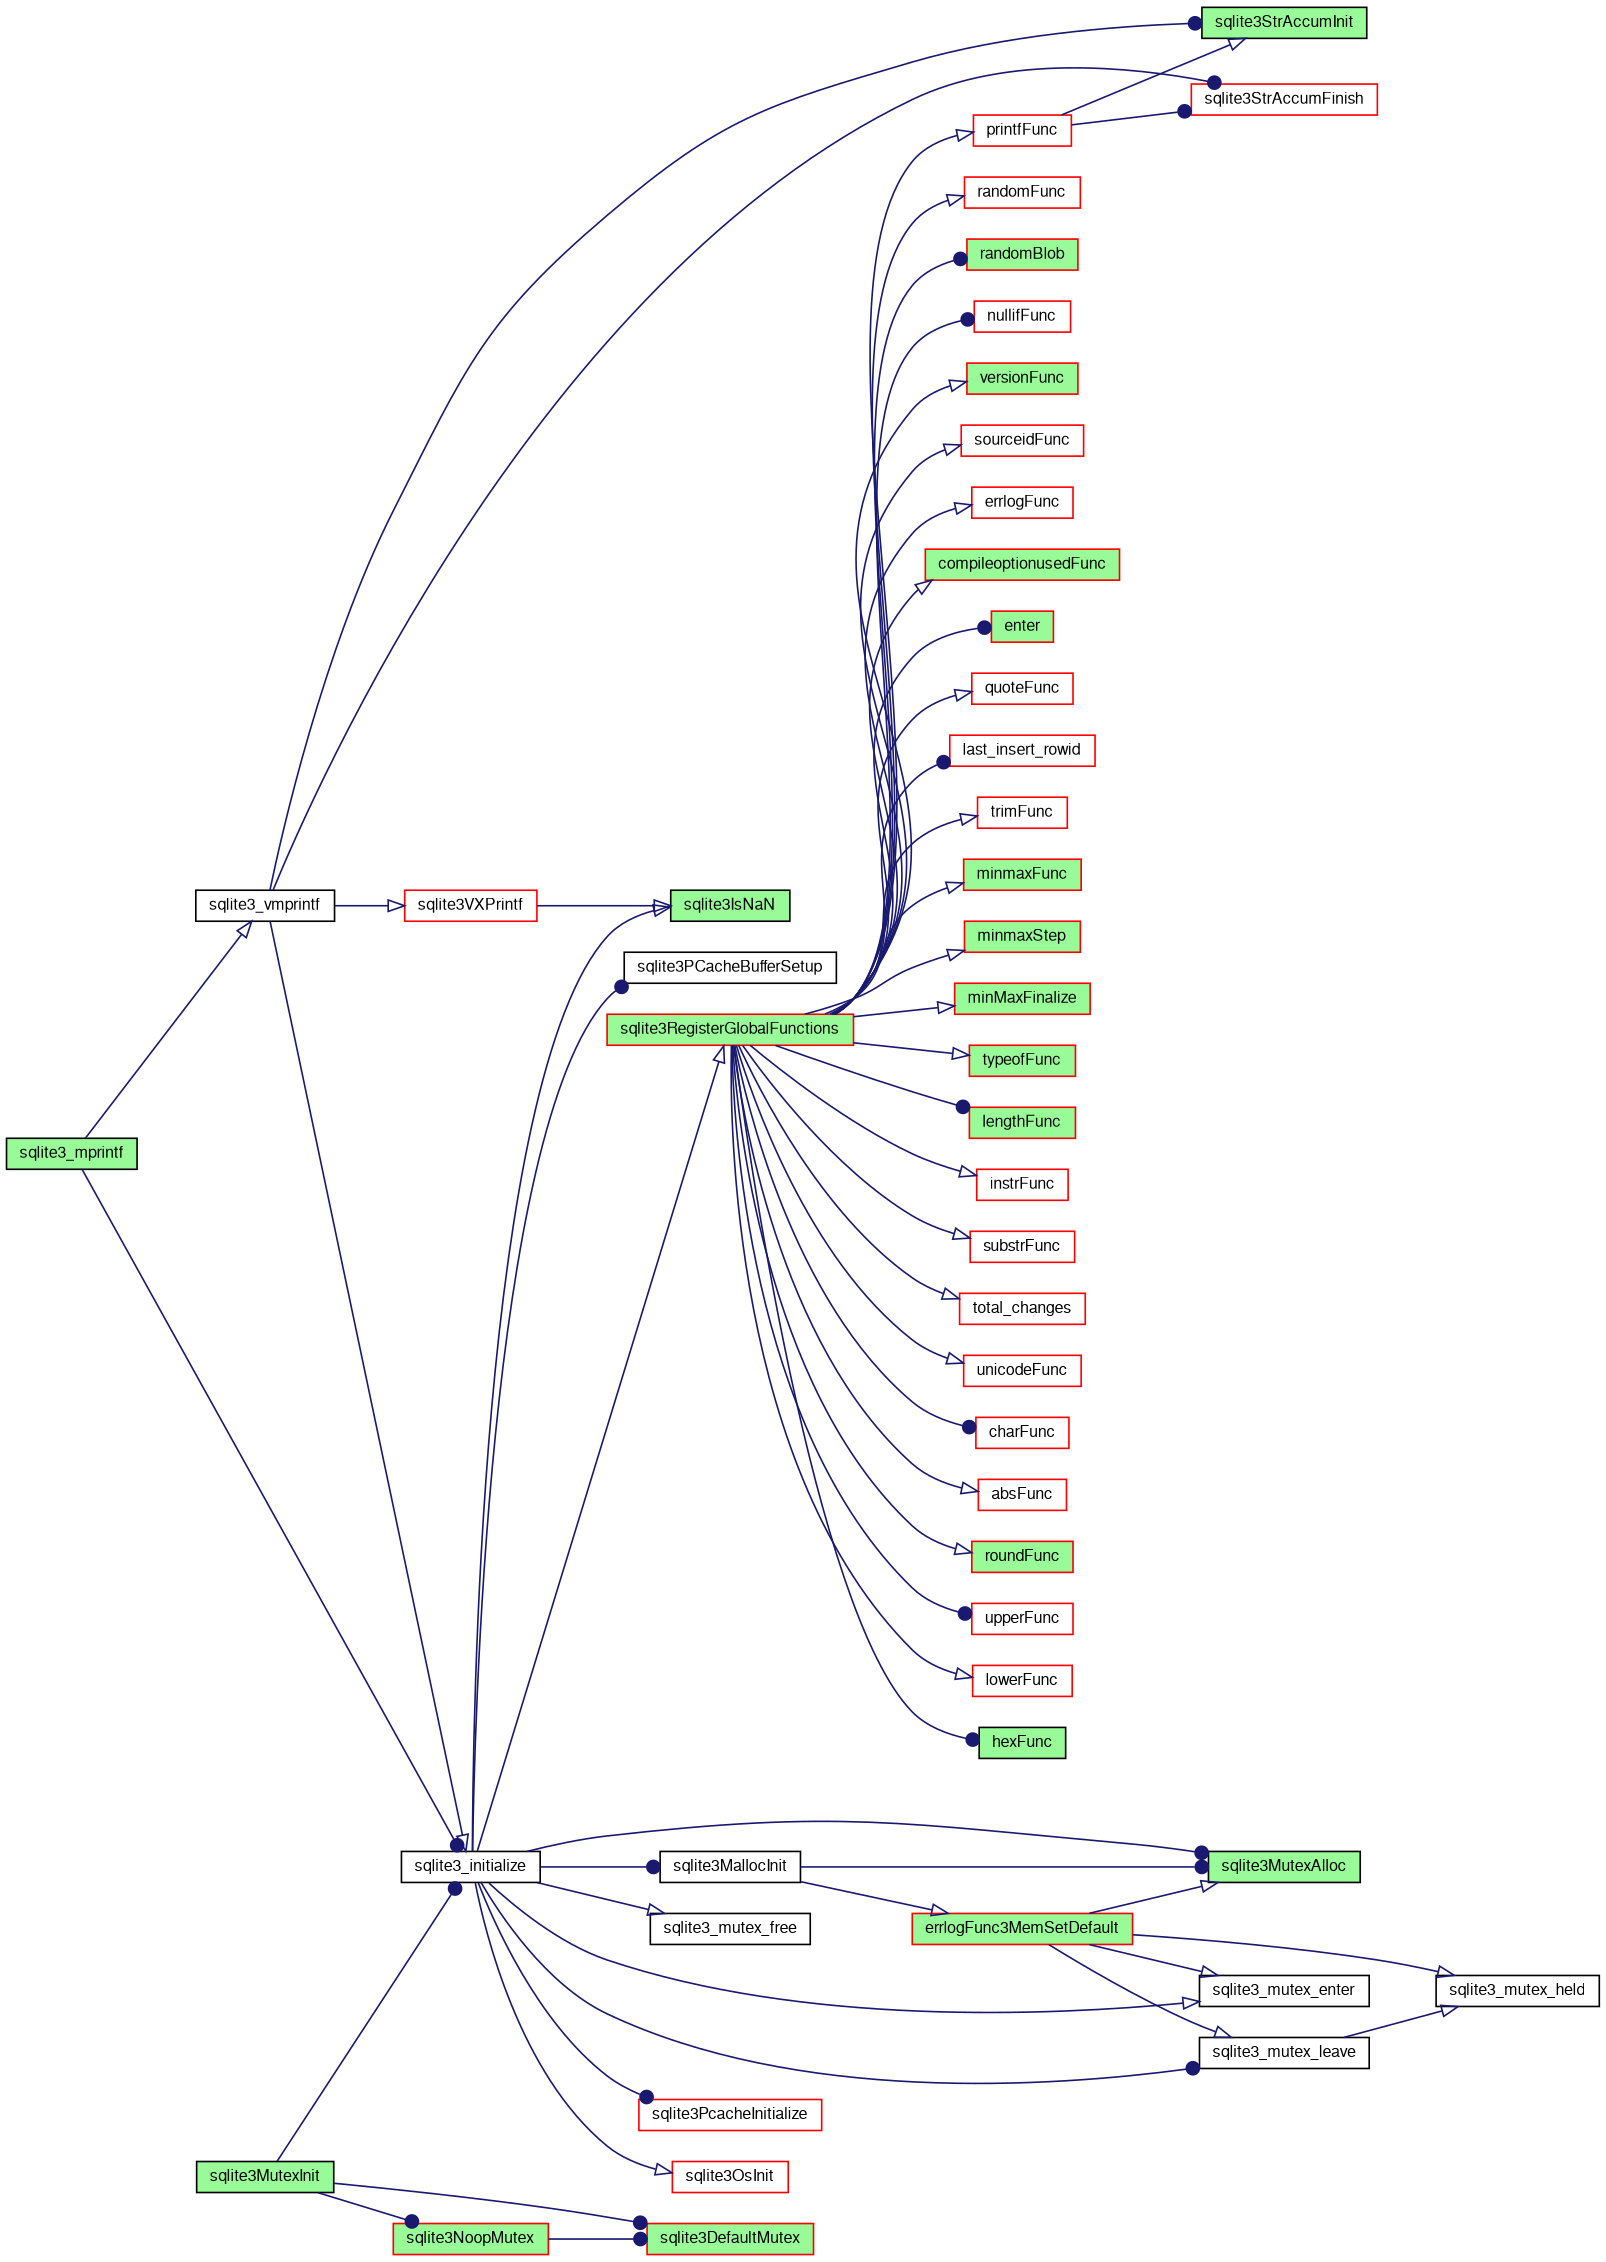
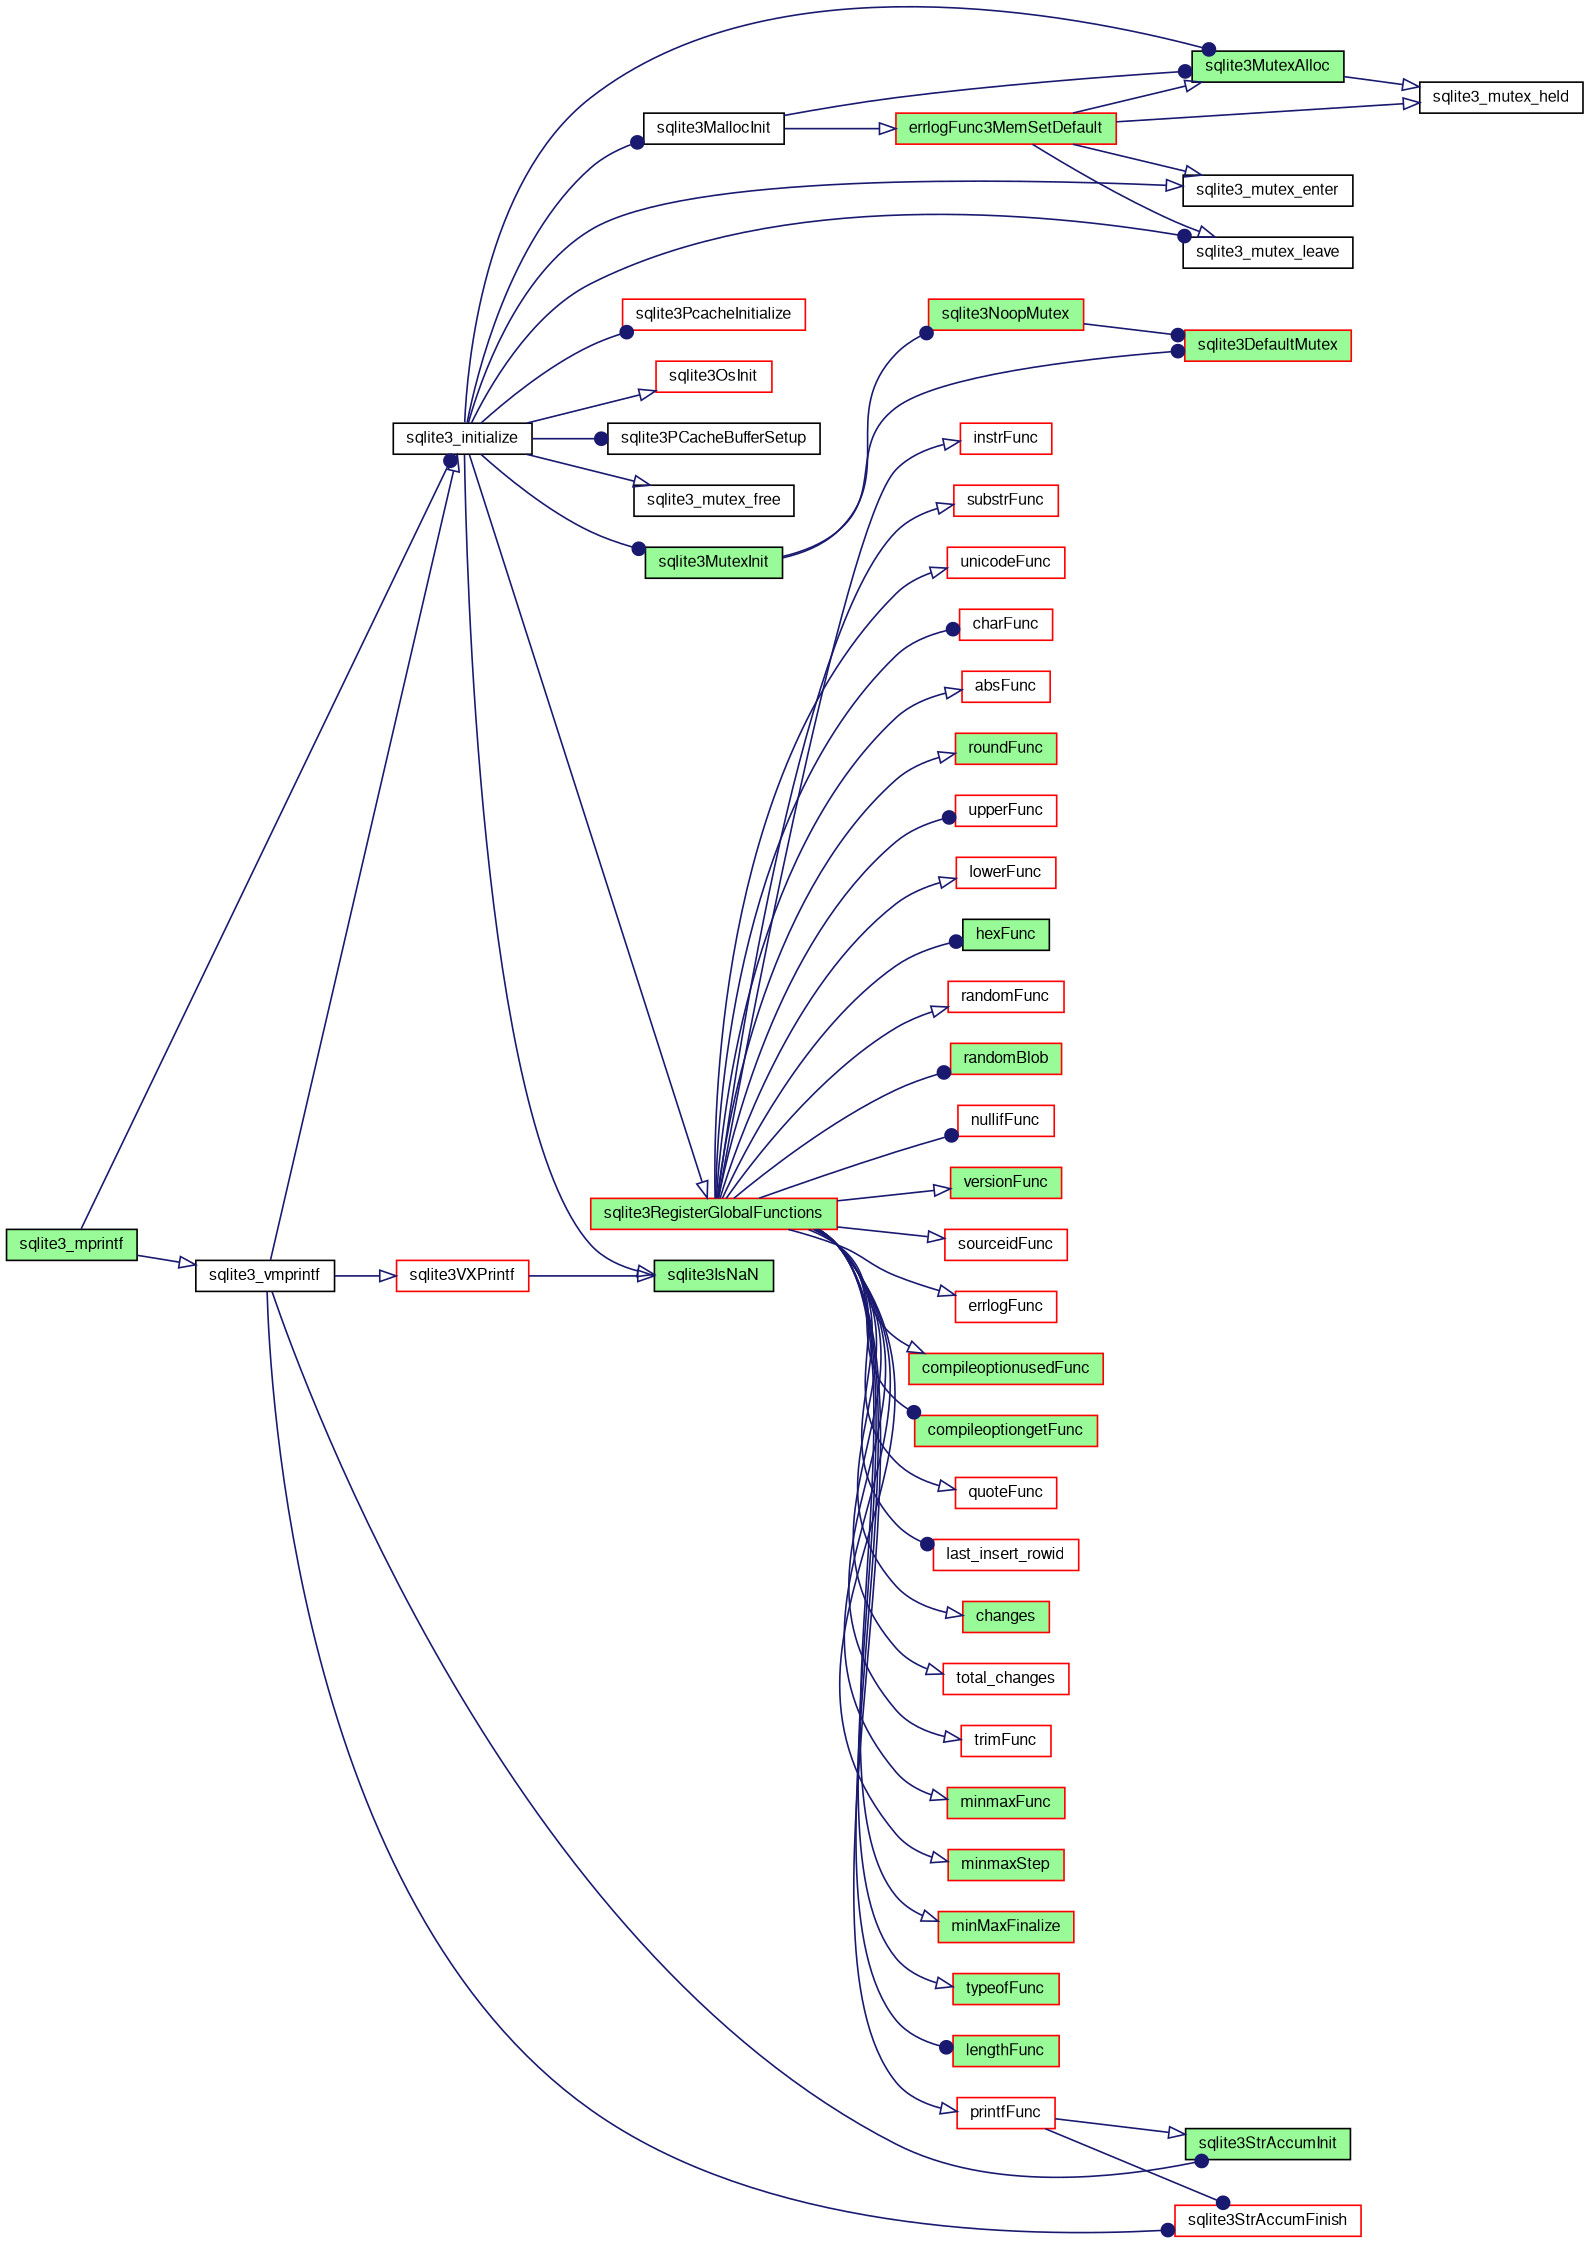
node "enter": label "enter" -> "compileoptiongetFunc"
node "changes": added
edge "sqlite3_mutex_leave" -> "sqlite3_mutex_held": now "sqlite3MutexAlloc" -> "sqlite3_mutex_held"
edge "sqlite3MutexInit" -> "sqlite3_initialize": reversed
